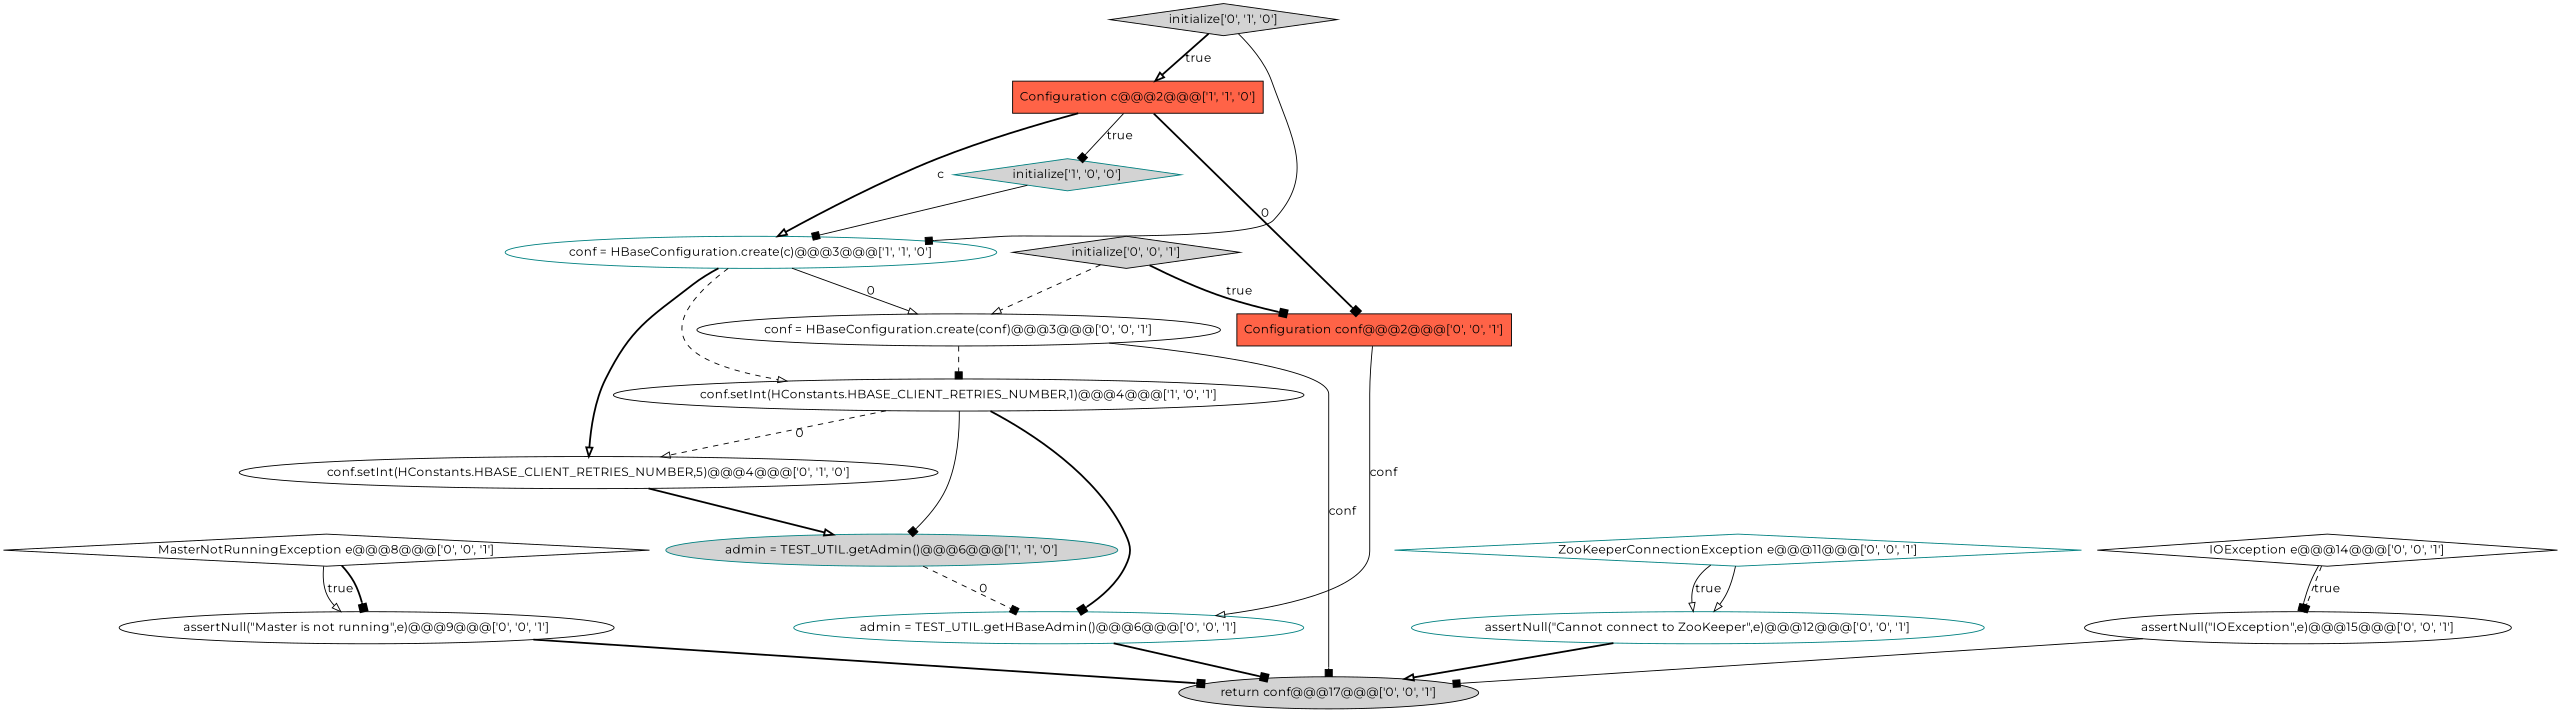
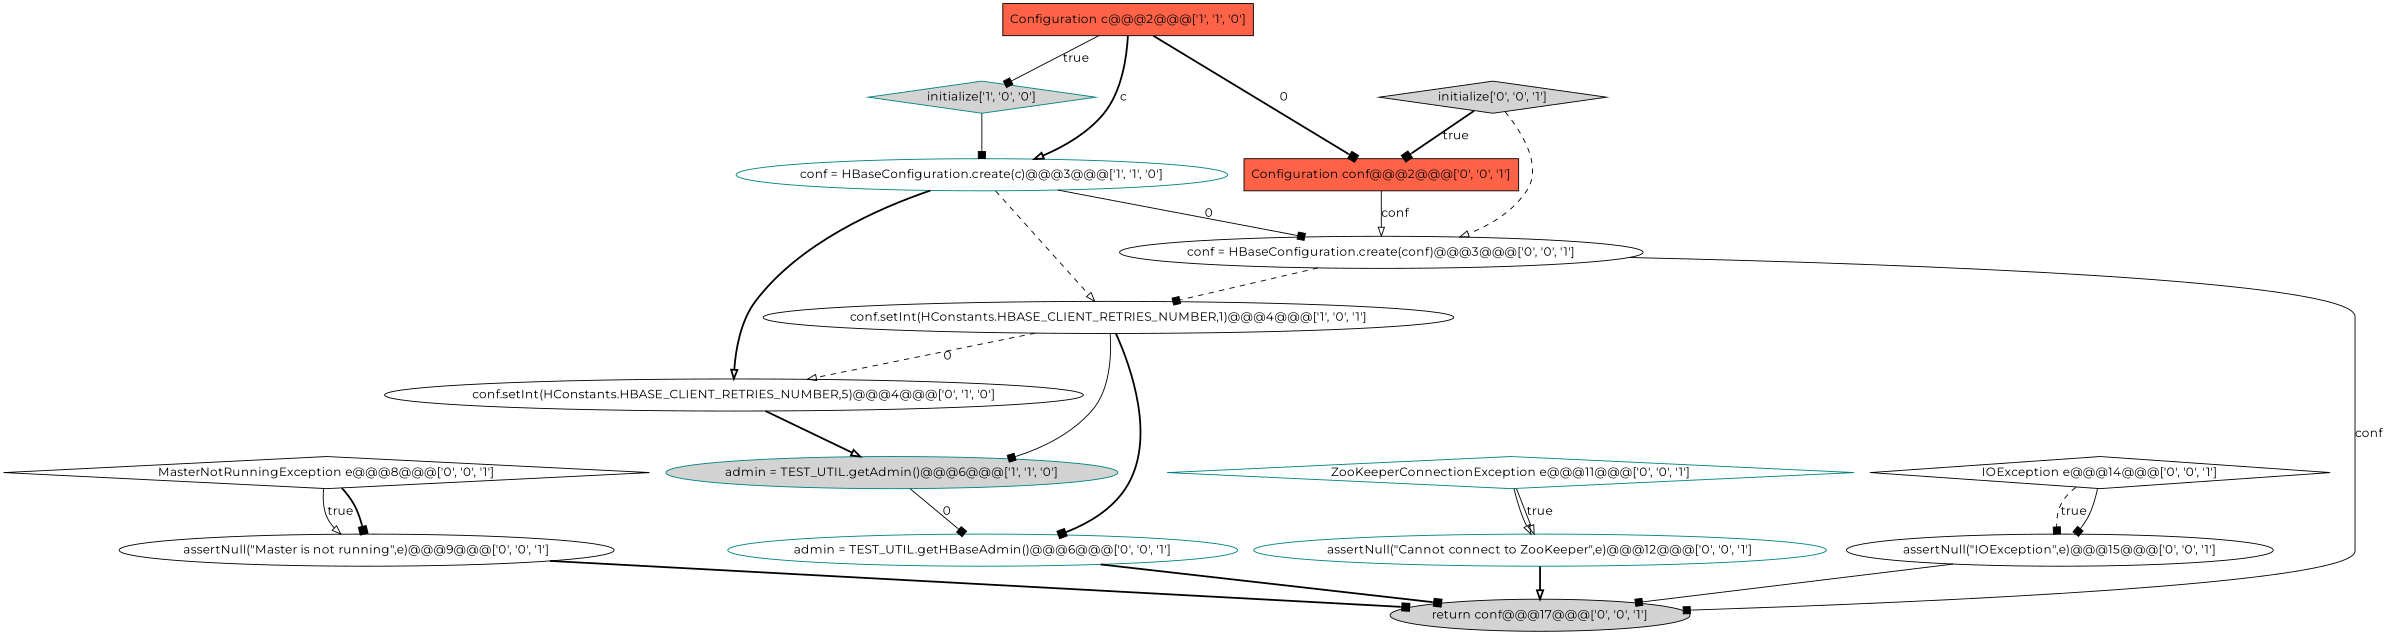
node "initialize['0', '1', '0']": removed
edge "conf = HBaseConfiguration.create(c)@@@3@@@['1', '1', '0']" -> "conf = HBaseConfiguration.create(conf)@@@3@@@['0', '0', '1']": arrowhead onormal -> box
edge "Configuration conf@@@2@@@['0', '0', '1']" -> "admin = TEST_UTIL.getHBaseAdmin()@@@6@@@['0', '0', '1']": now "Configuration conf@@@2@@@['0', '0', '1']" -> "conf = HBaseConfiguration.create(conf)@@@3@@@['0', '0', '1']"
edge "admin = TEST_UTIL.getAdmin()@@@6@@@['1', '1', '0']" -> "admin = TEST_UTIL.getHBaseAdmin()@@@6@@@['0', '0', '1']": style dashed -> solid
